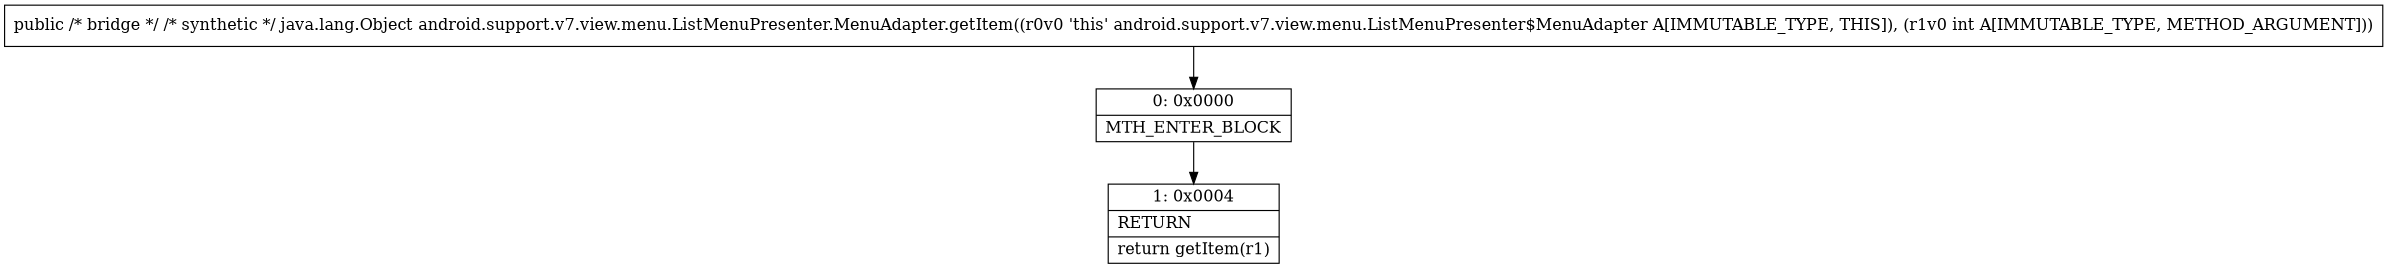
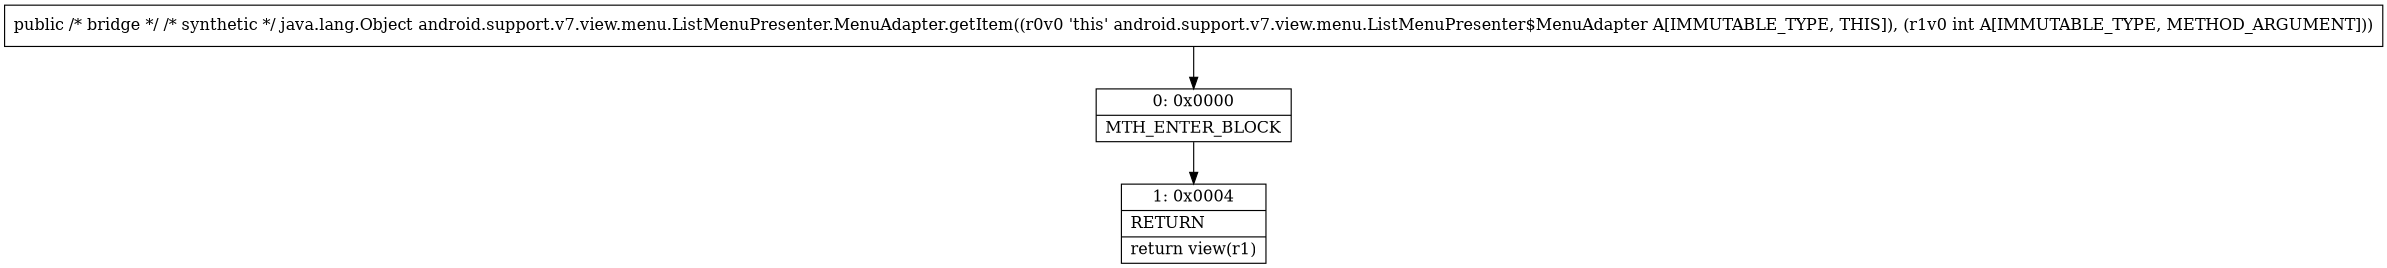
node "1: 0x0004": text "return getItem(r1)" -> "return view(r1)"
